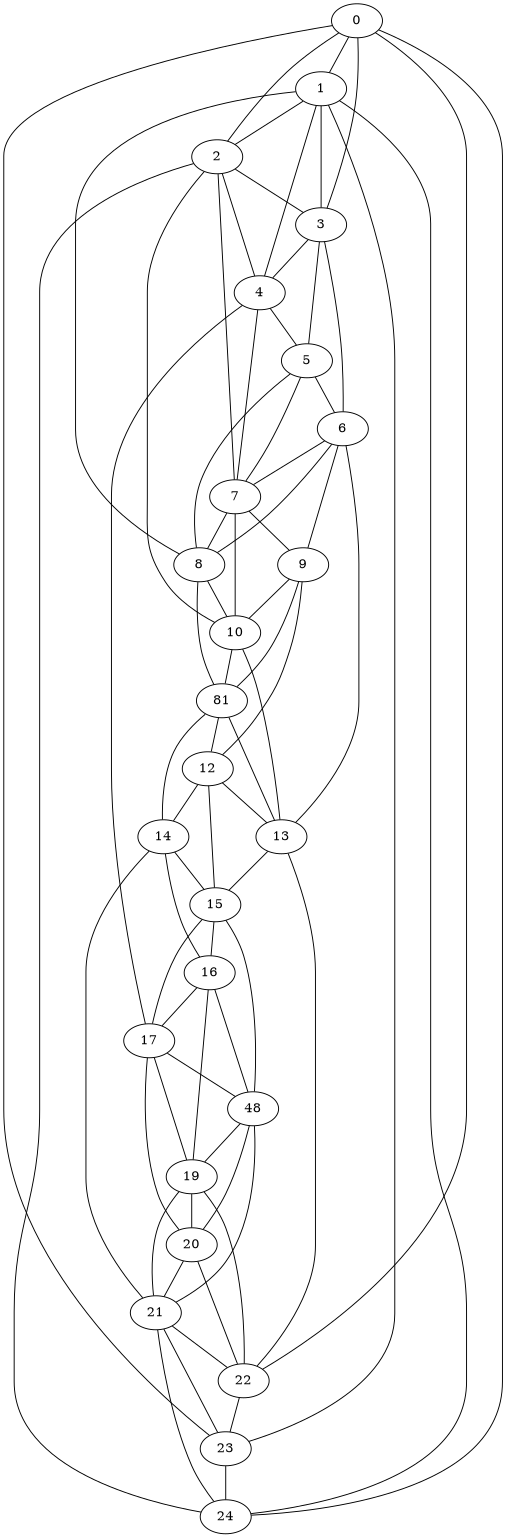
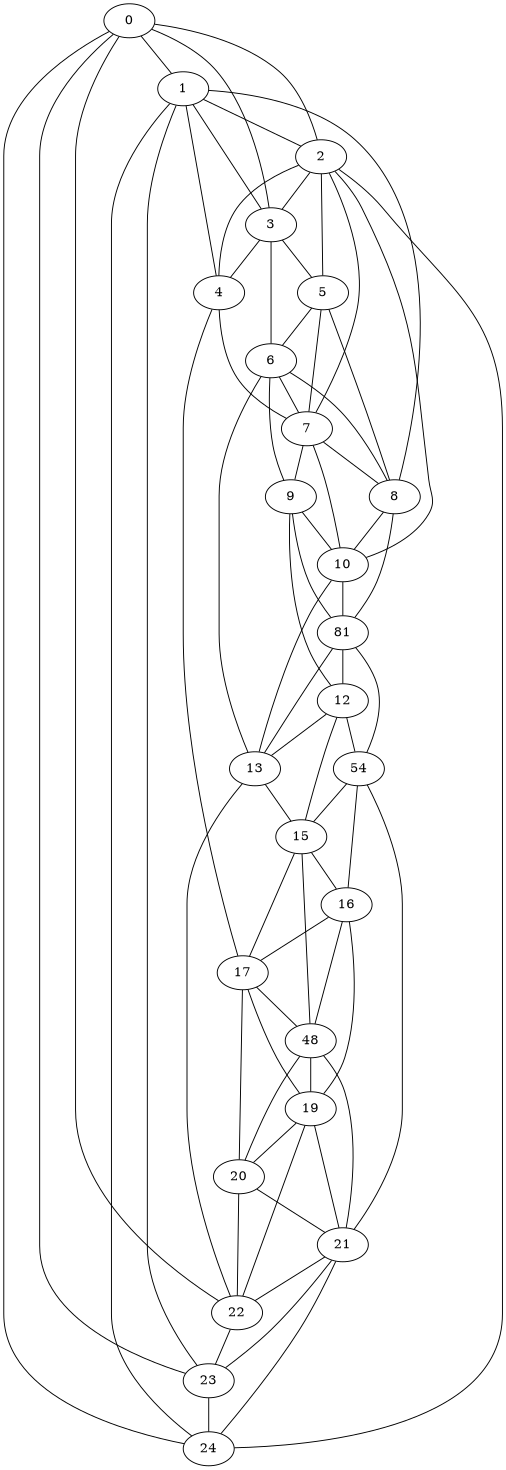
edge "4" -- "5": now "2" -- "5"
node "14": label "14" -> "54"
